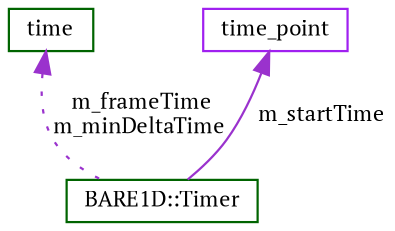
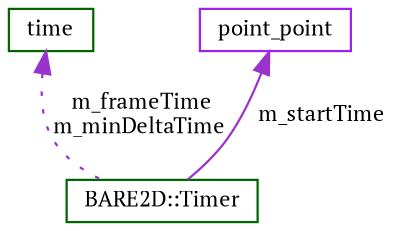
node "time_point": label "time_point" -> "point_point"
node "BARE1D::Timer": label "BARE1D::Timer" -> "BARE2D::Timer"
